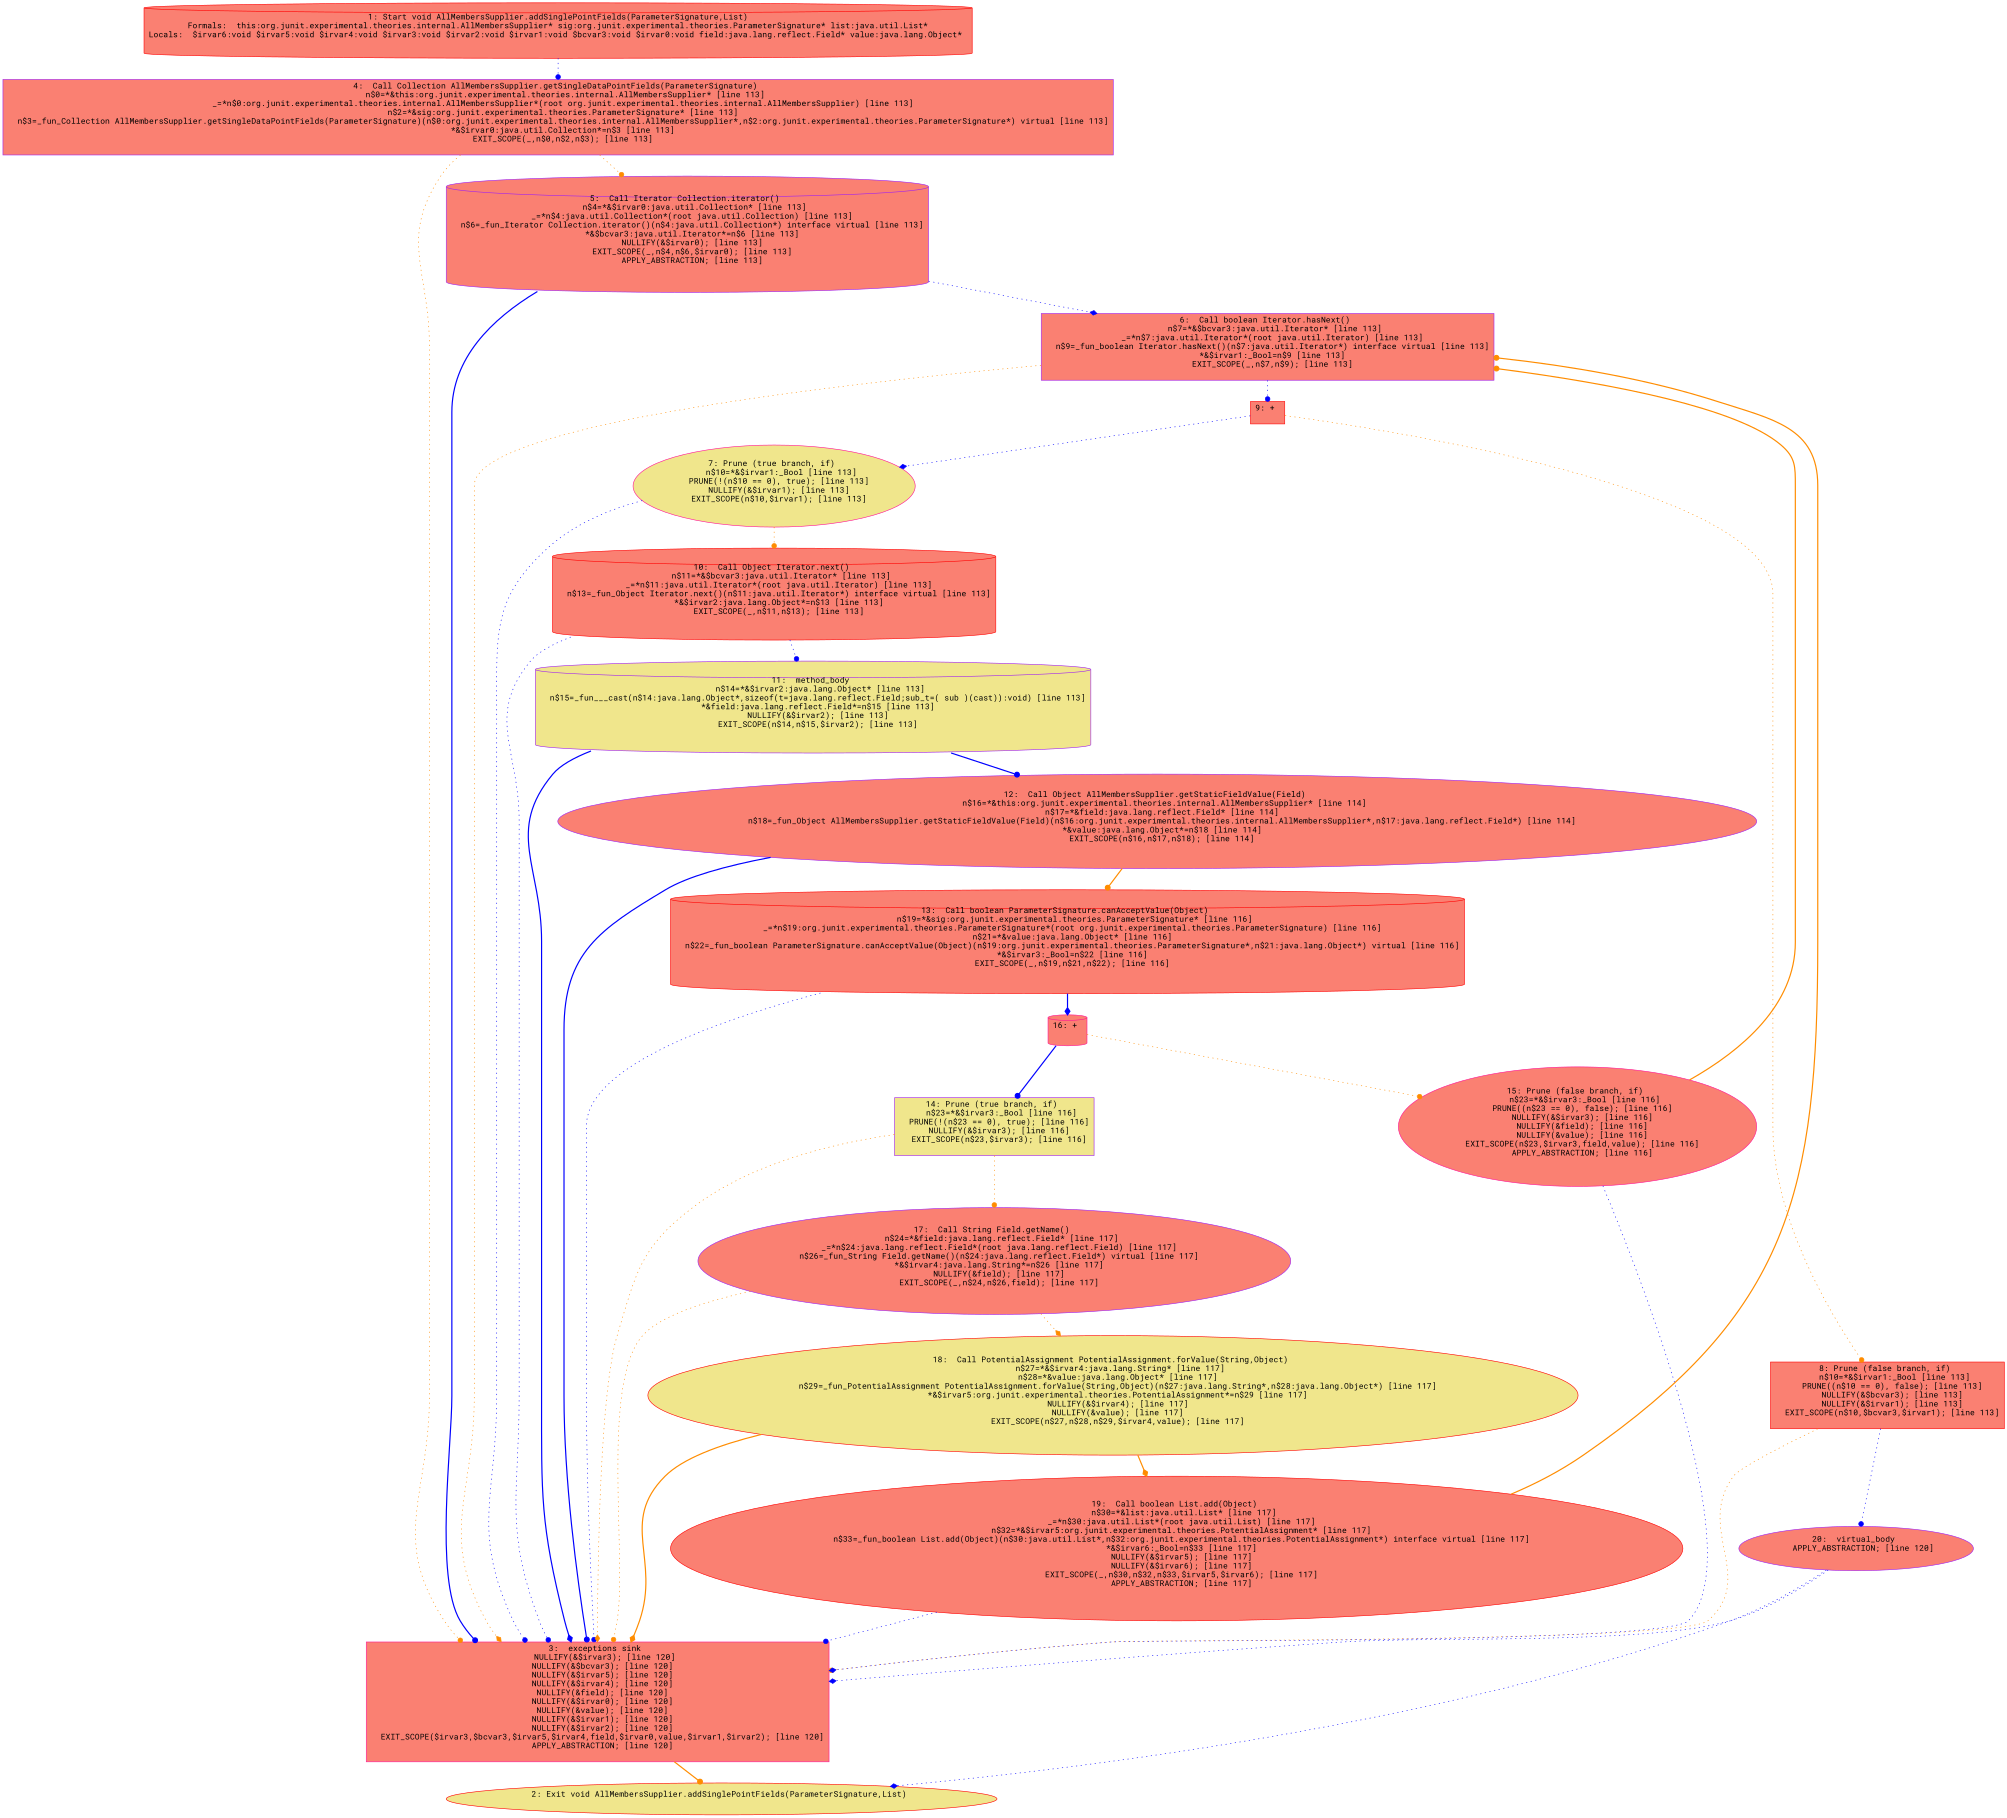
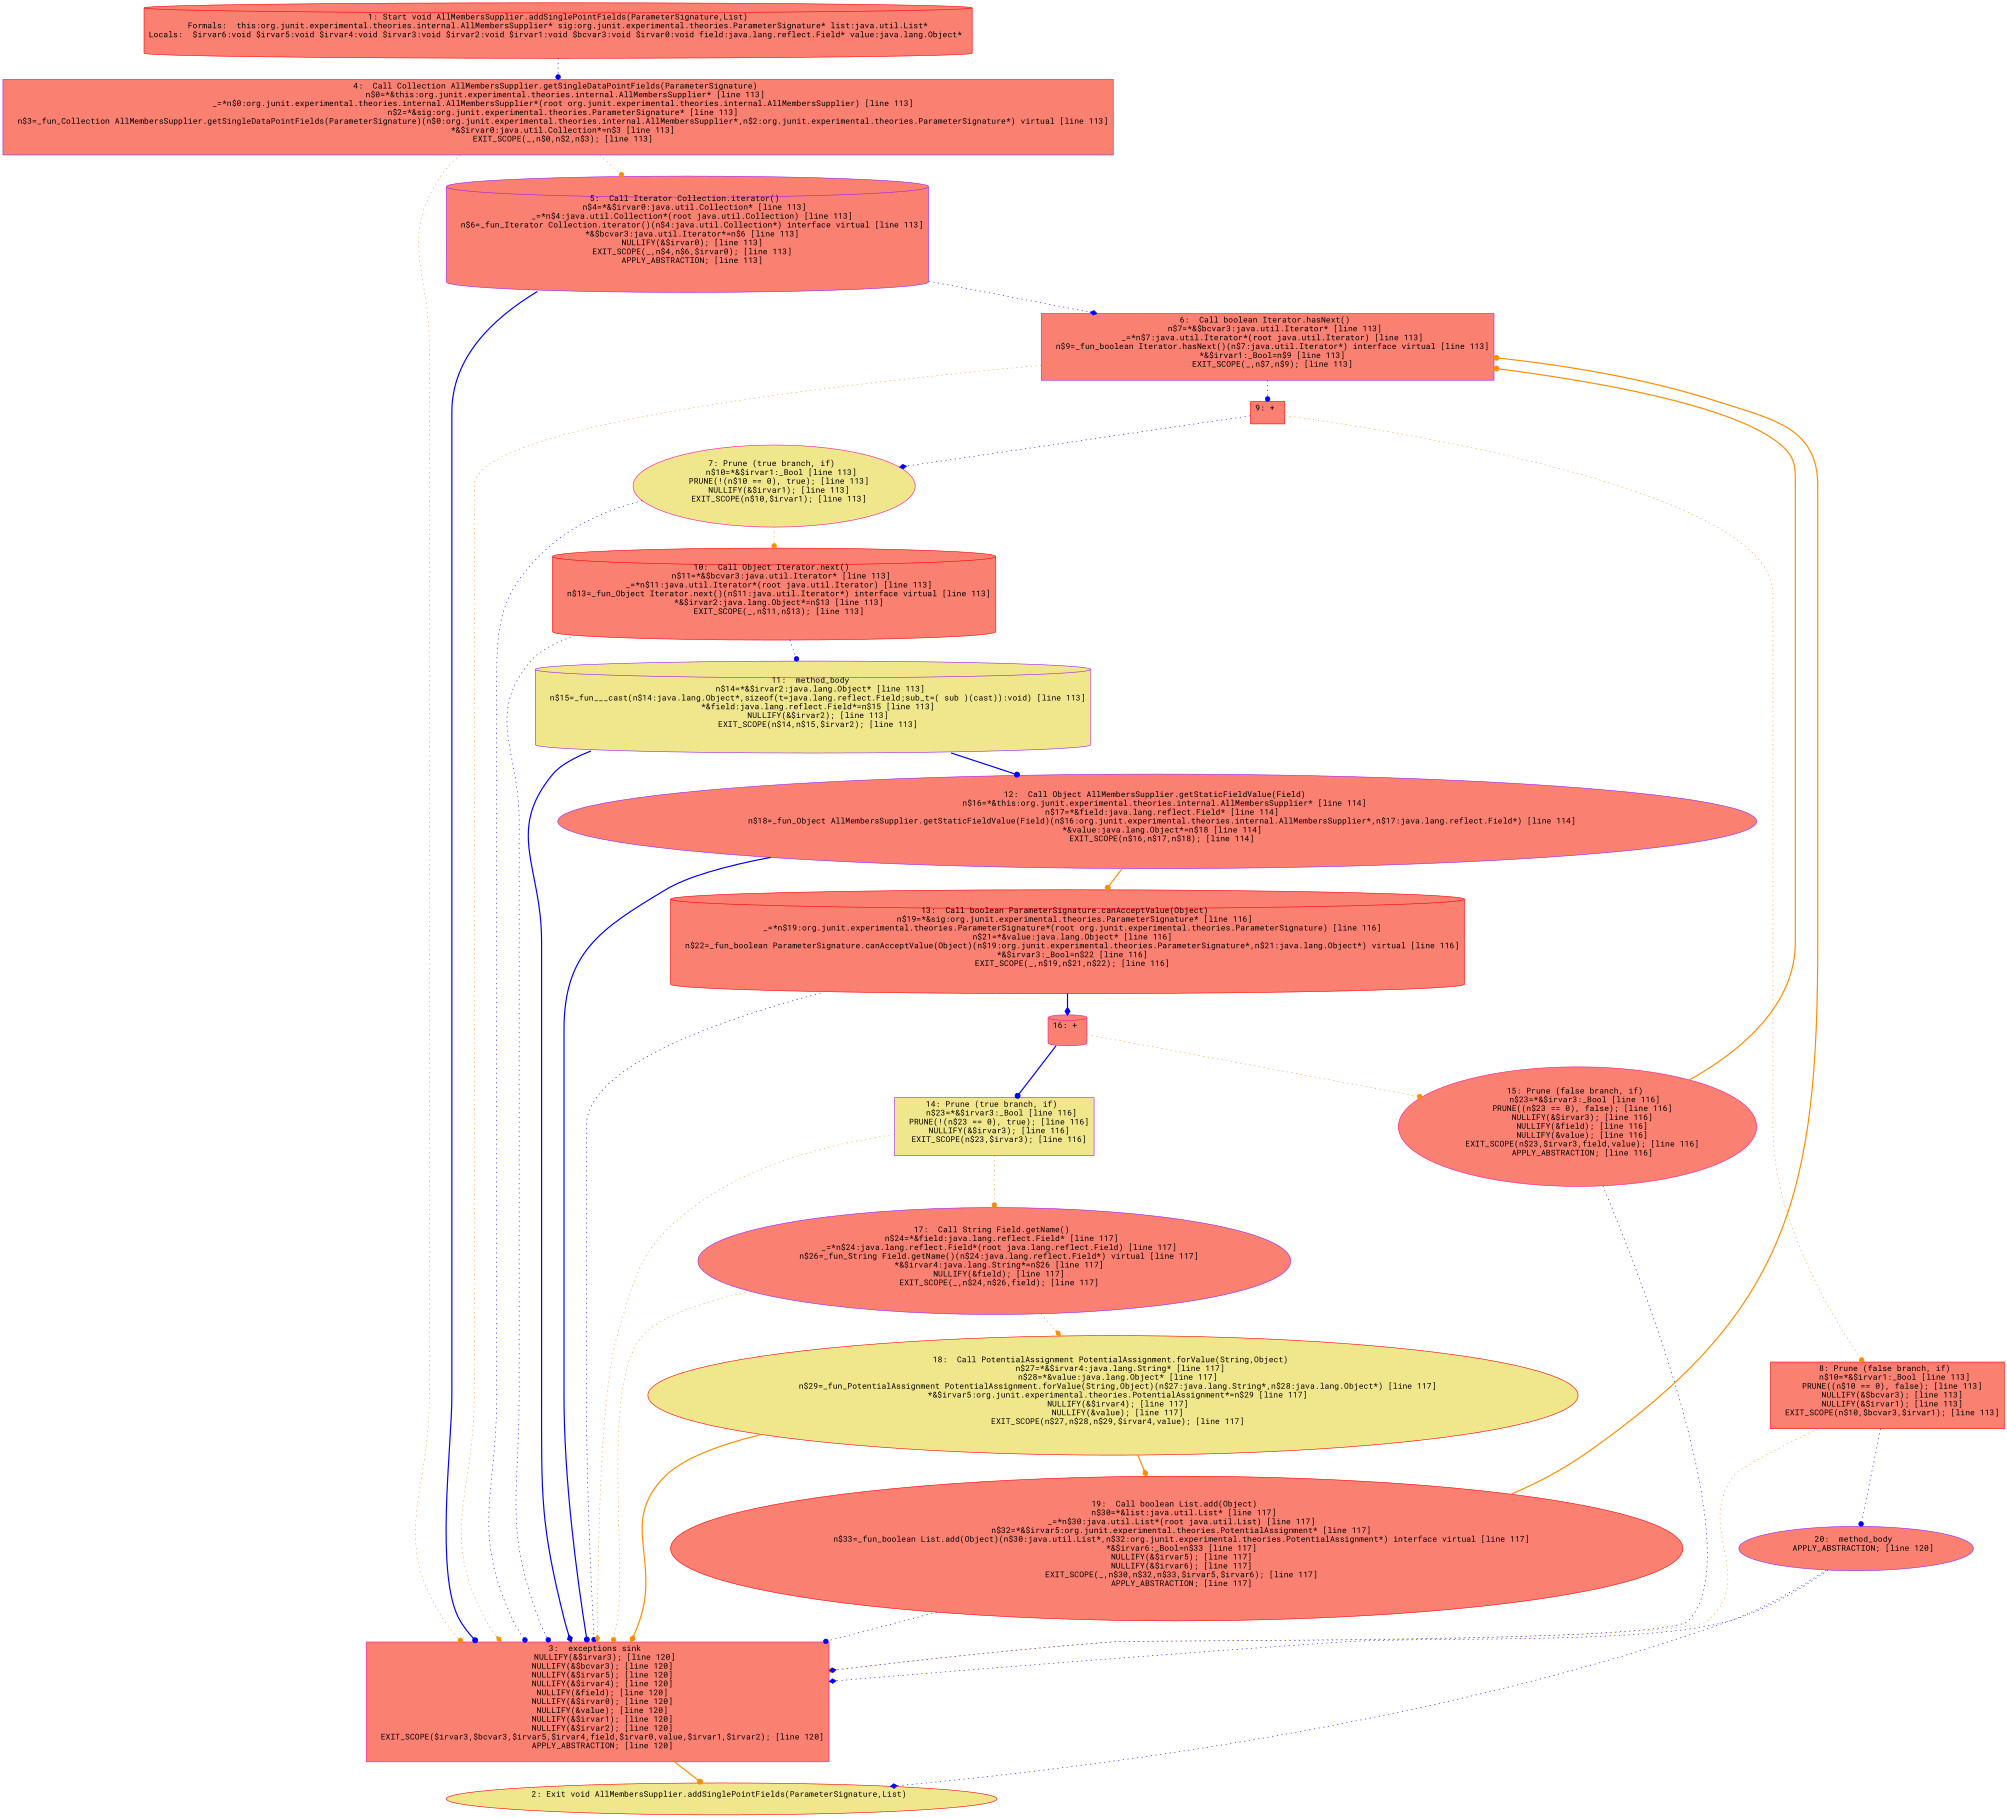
node "20:  virtual_body APPLY_ABSTRACTION; [line 120]": label "20:  virtual_body APPLY_ABSTRACTION; [line 120]" -> "20:  method_body APPLY_ABSTRACTION; [line 120]"
